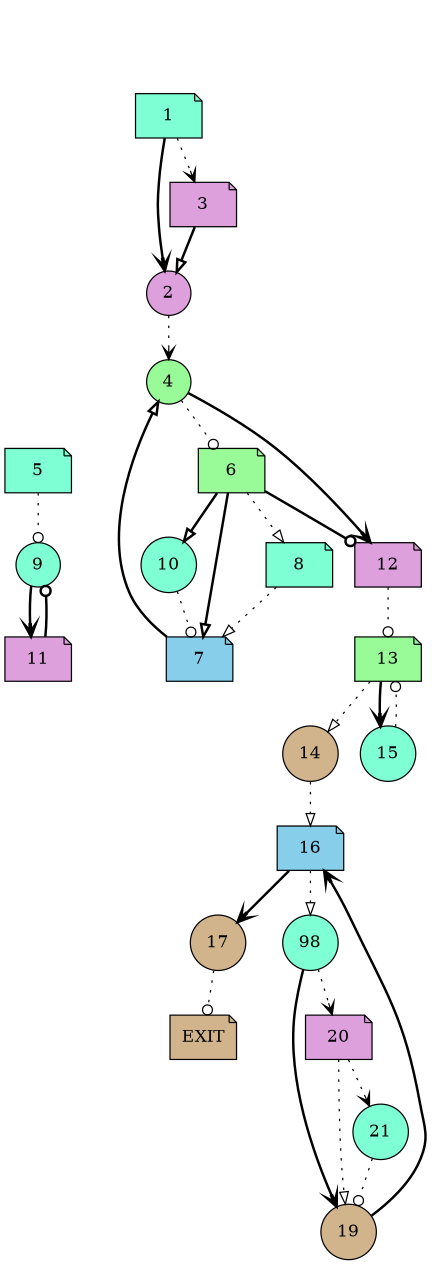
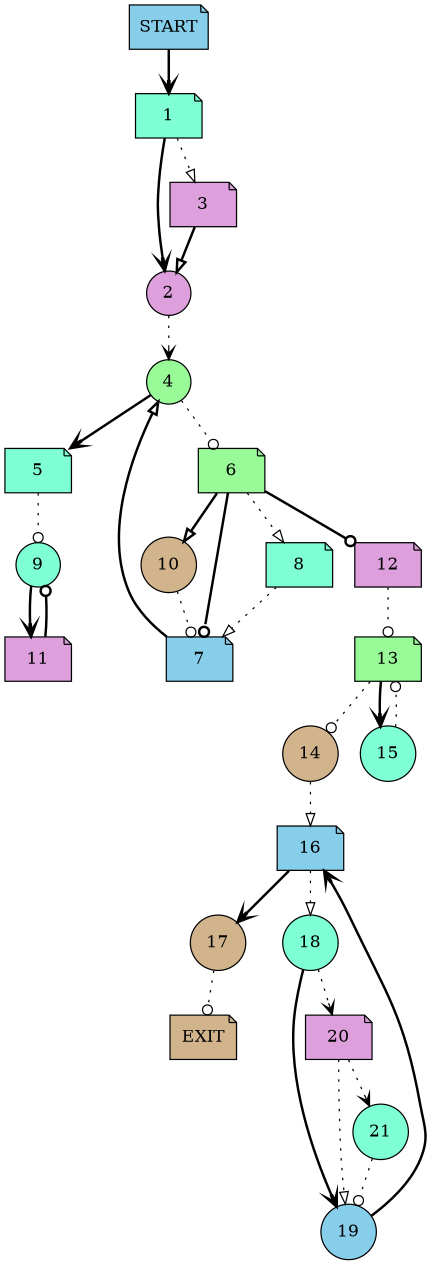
node "START": added
edge "1" -> "3": arrowhead vee -> onormal
edge "4" -> "12": now "4" -> "5"
edge "6" -> "7": arrowhead onormal -> odot
node "10": fillcolor aquamarine -> tan
edge "13" -> "14": arrowhead onormal -> odot
node "98": label "98" -> "18"
node "19": fillcolor tan -> skyblue
